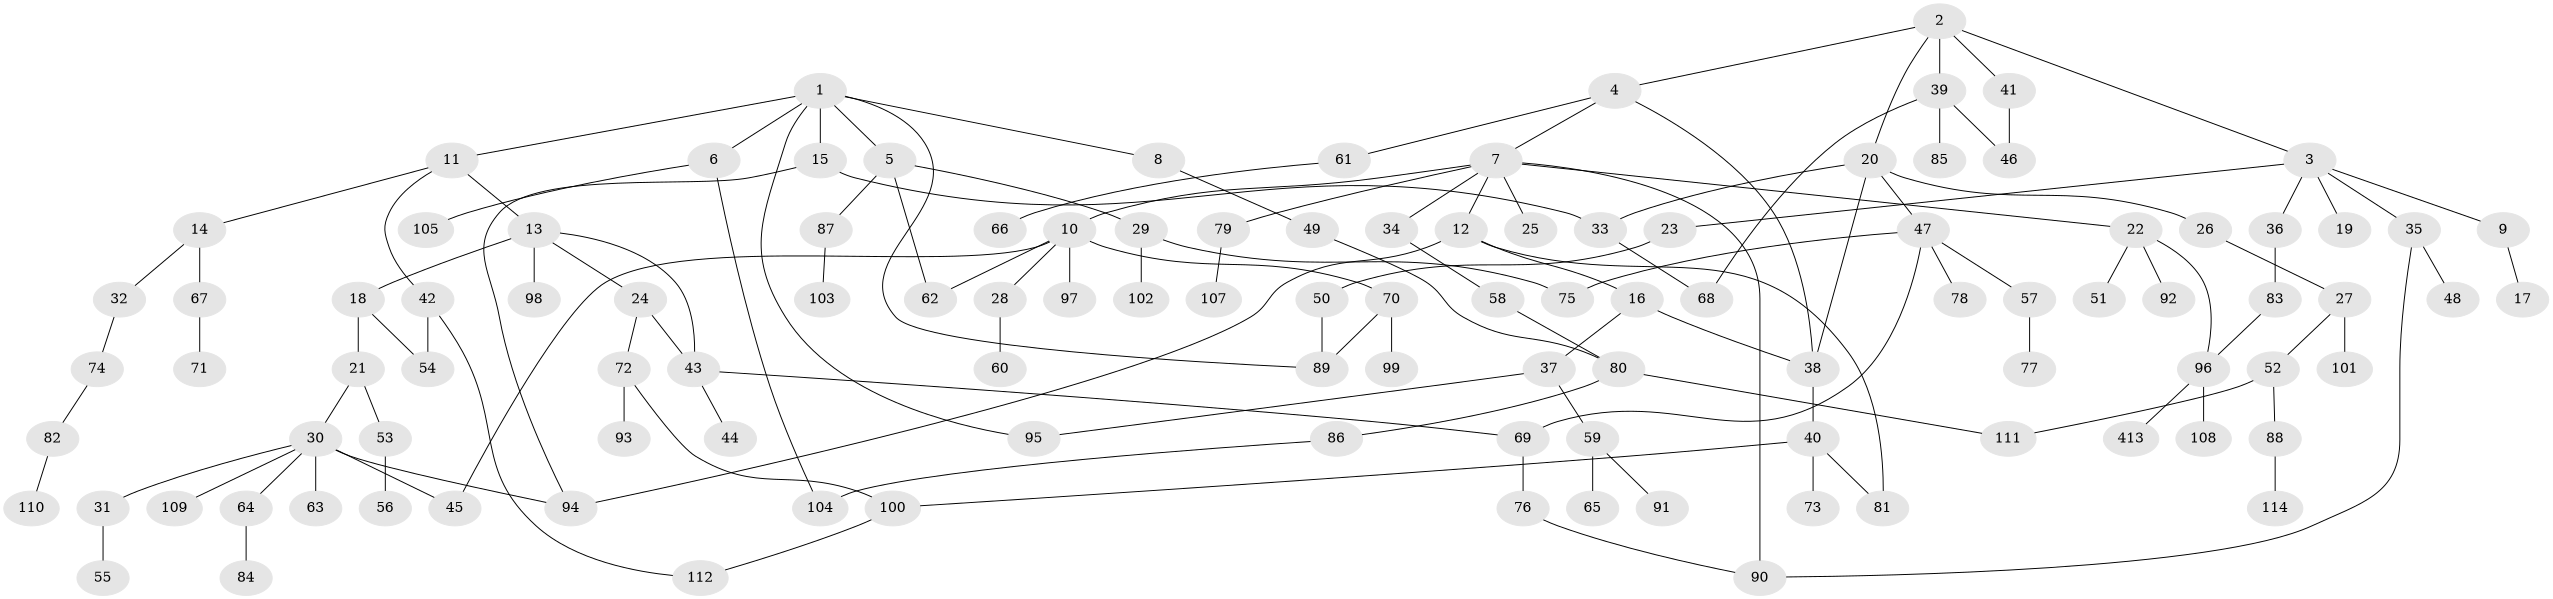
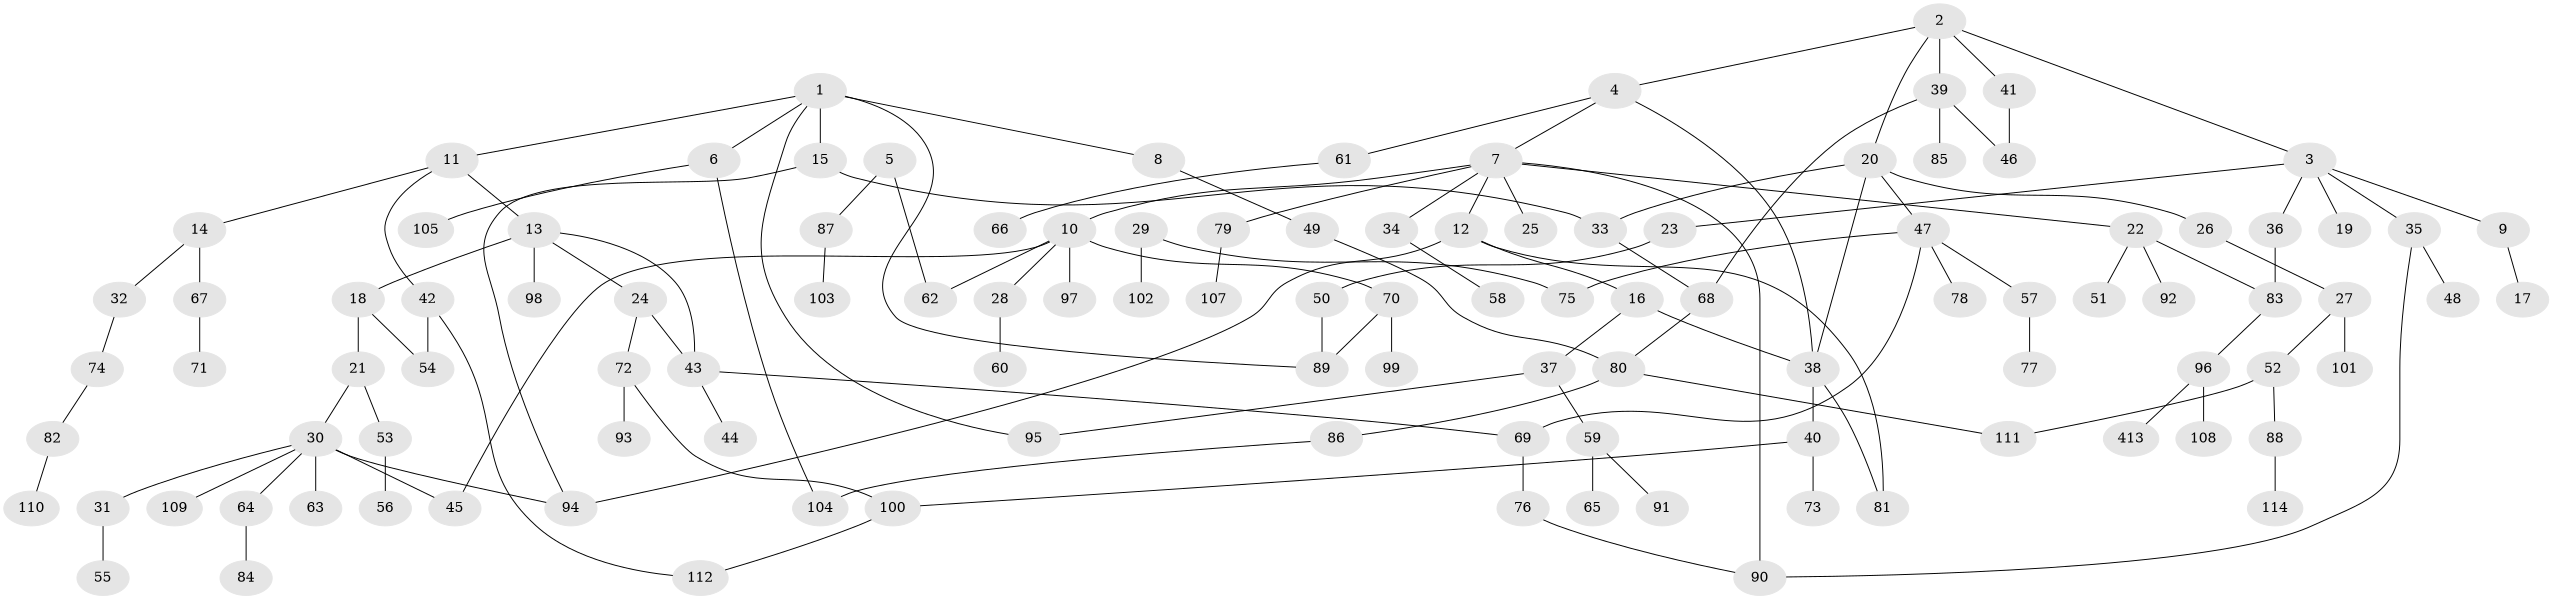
edge "1" -- "5": removed
edge "5" -- "29": removed
edge "22" -- "96": now "22" -- "83"
edge "58" -- "80": now "68" -- "80"
edge "40" -- "81": now "38" -- "81"
